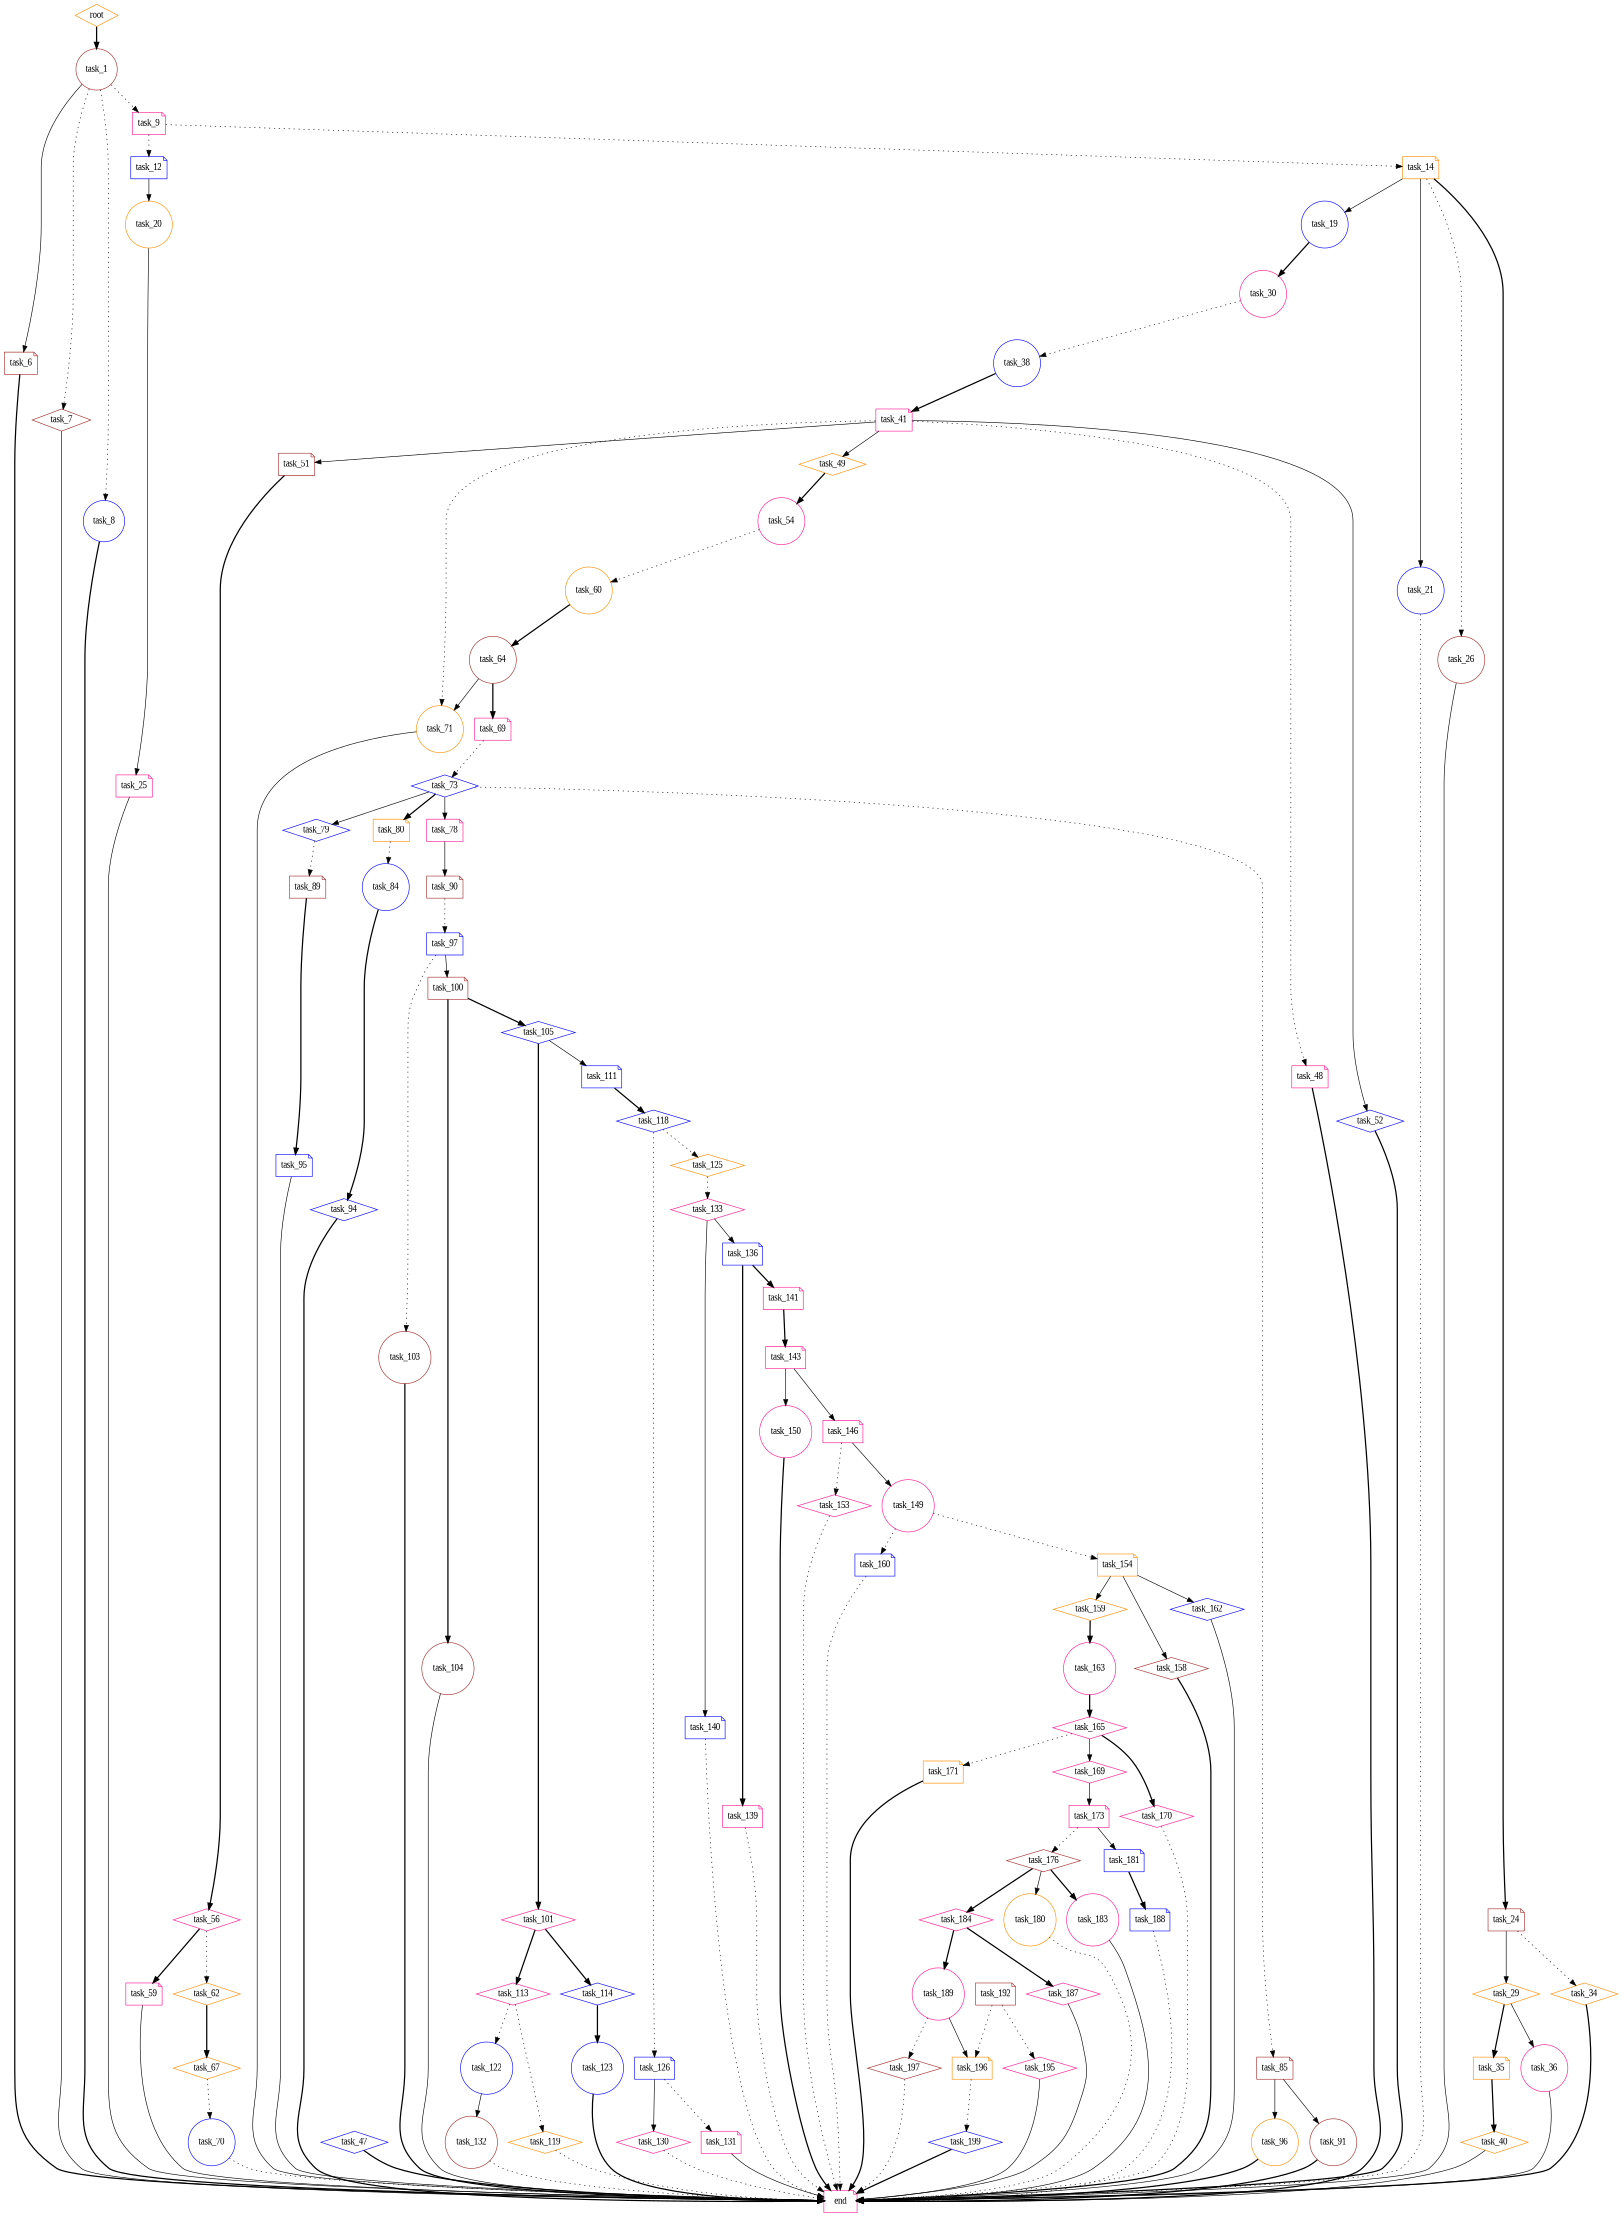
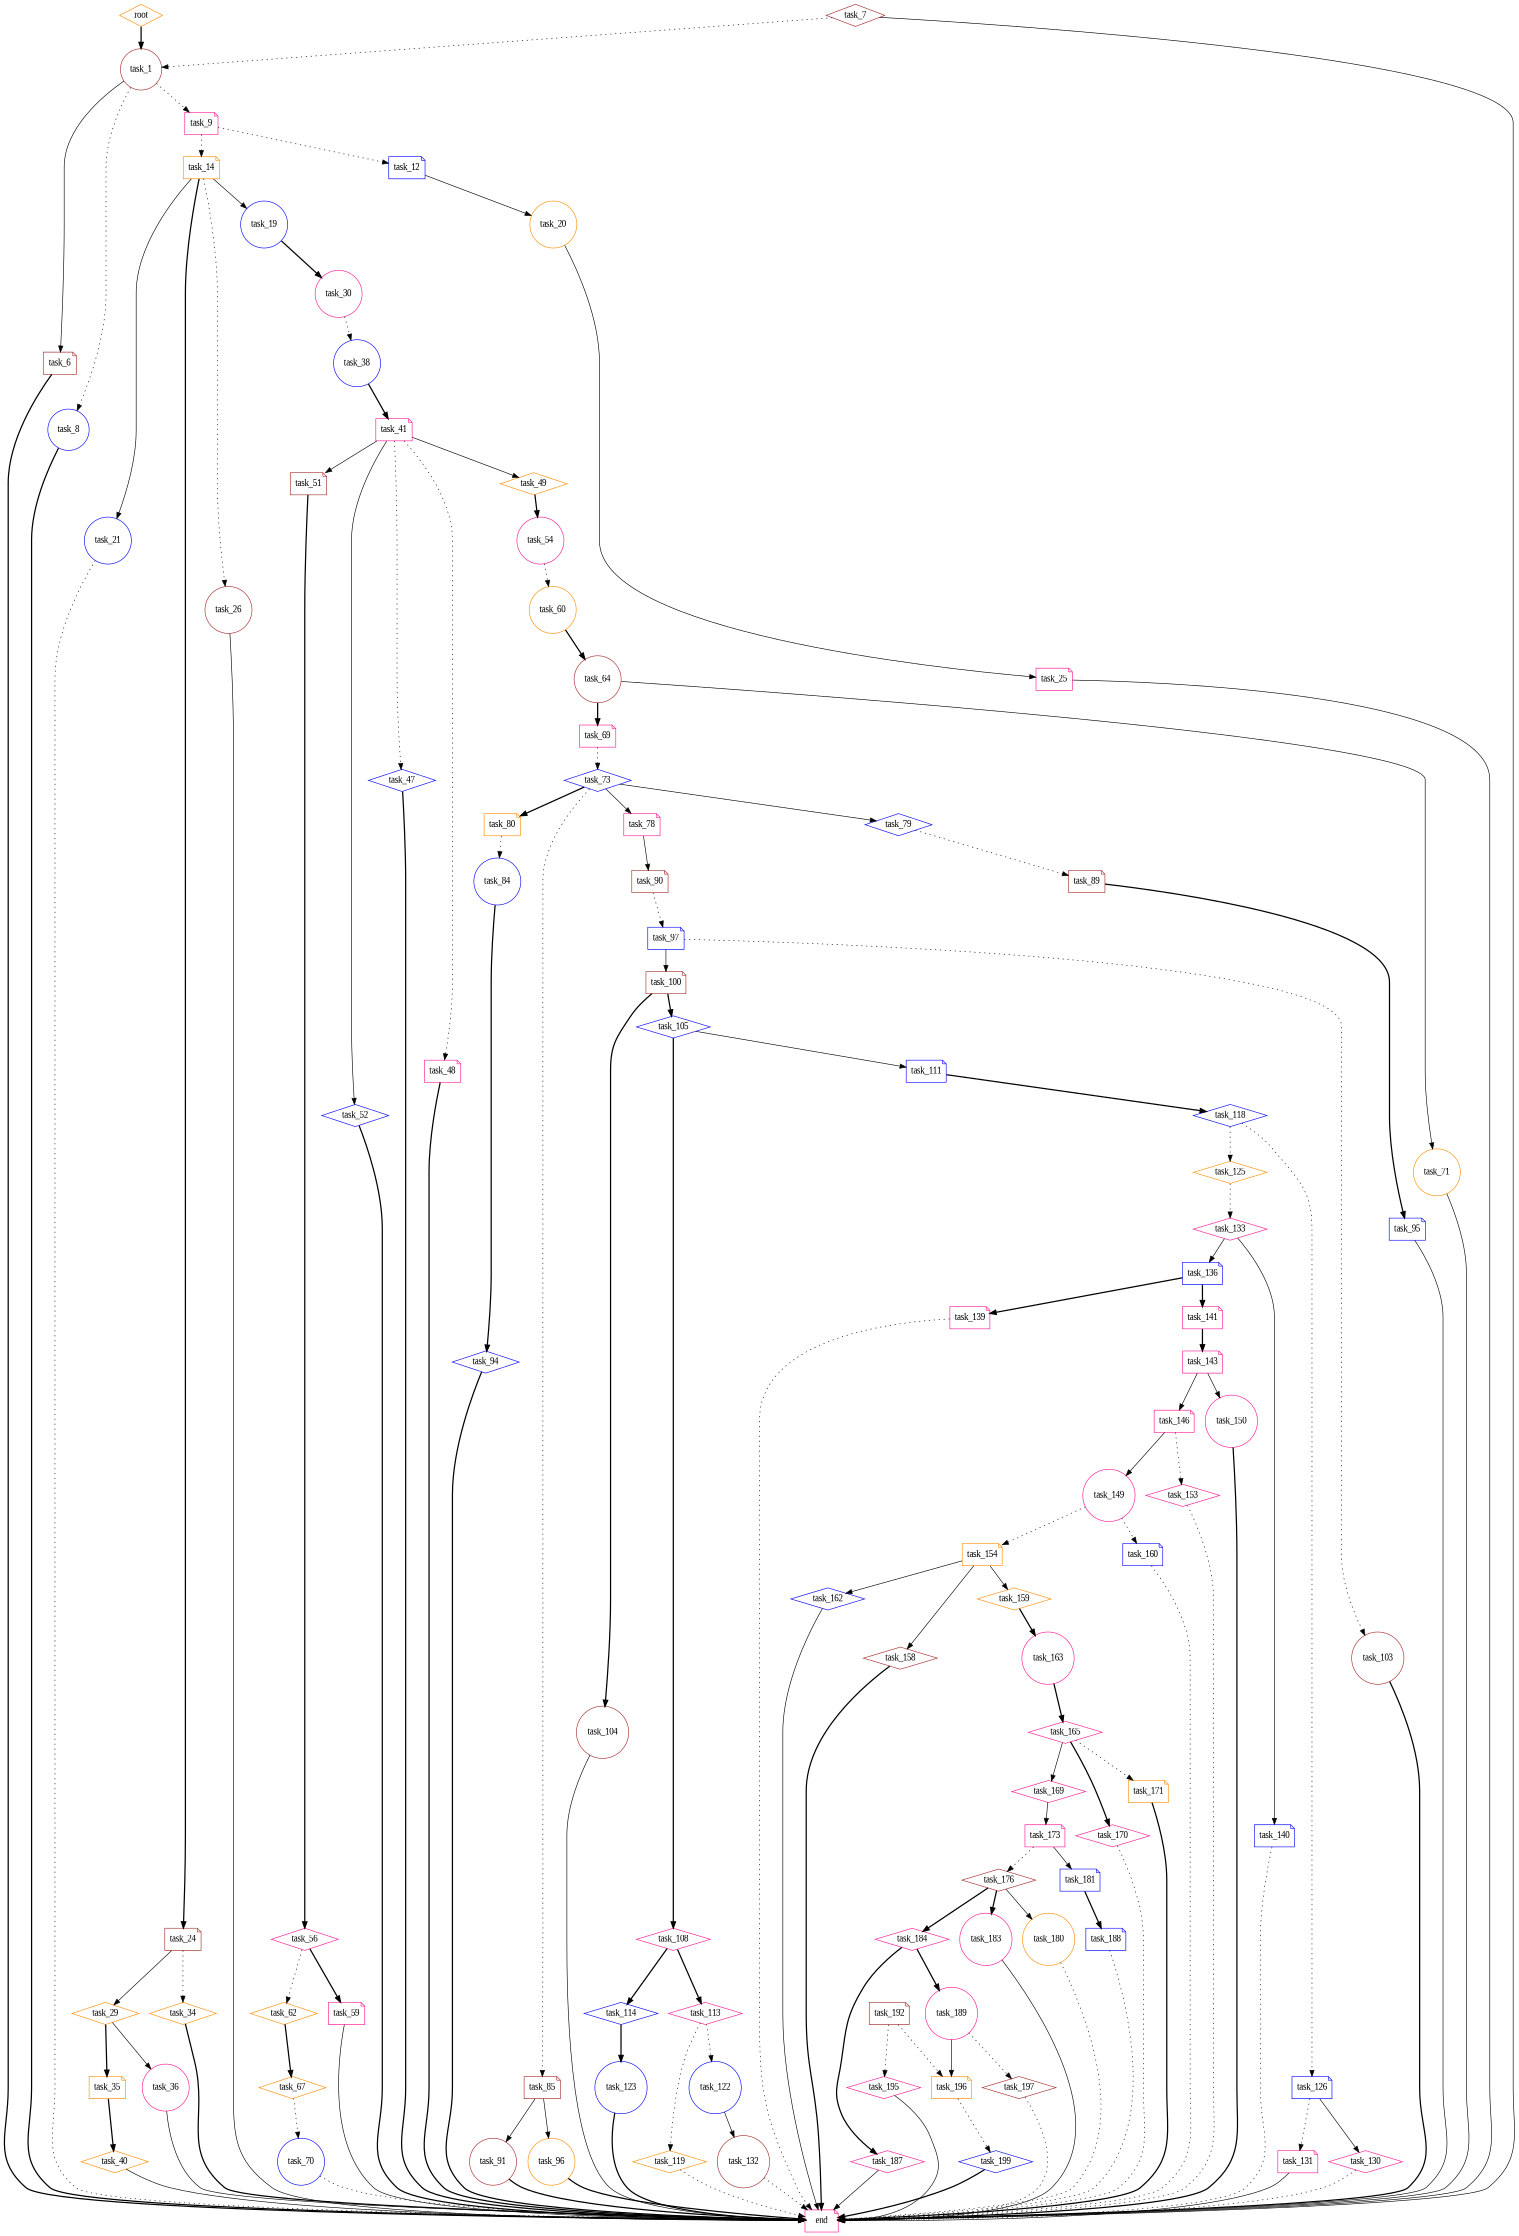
edge "task_1" -> "task_7": reversed
edge "task_41" -> "task_71": now "task_41" -> "task_47"
node "task_101": label "task_101" -> "task_108"
